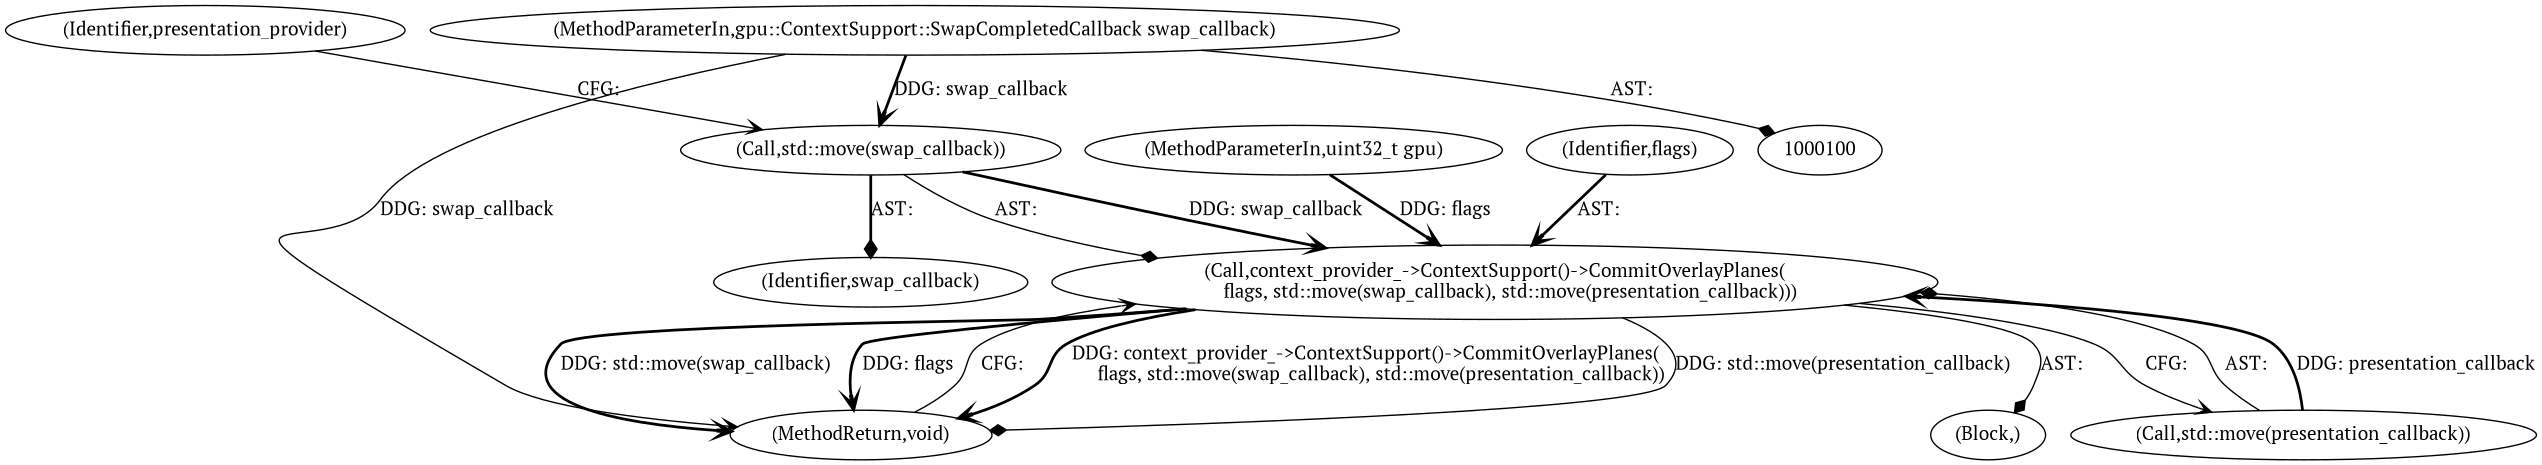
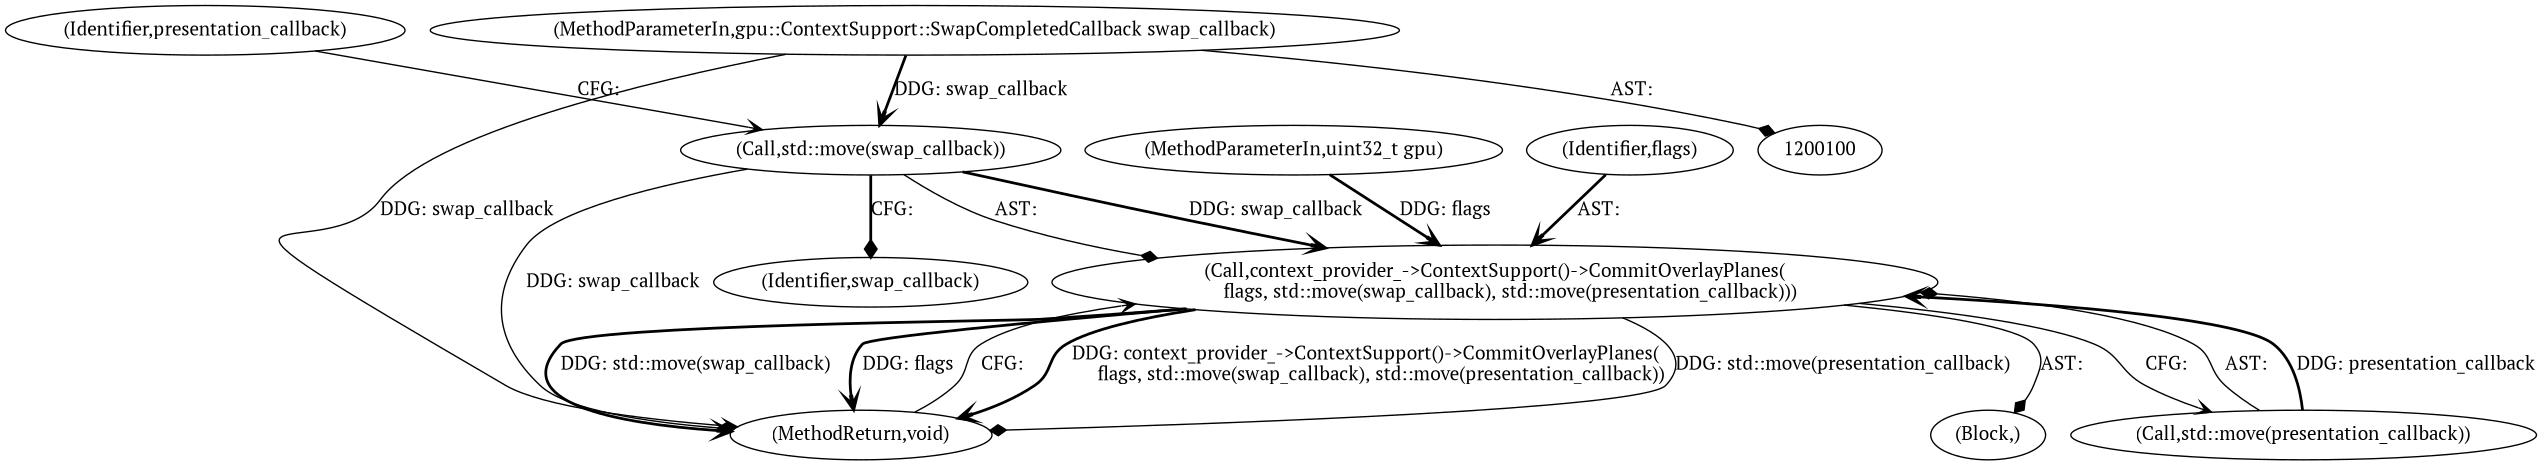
node "(Identifier,presentation_provider)": label "(Identifier,presentation_provider)" -> "(Identifier,presentation_callback)"
node "1000100": label "1000100" -> "1200100"
edge "(Call,std::move(swap_callback))" -> "(Identifier,swap_callback)": label "AST: " -> "CFG: "
edge "(Call,std::move(swap_callback))" -> "(MethodReturn,void)": added, label "DDG: swap_callback"
